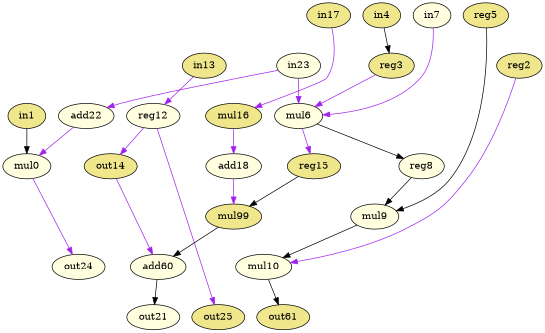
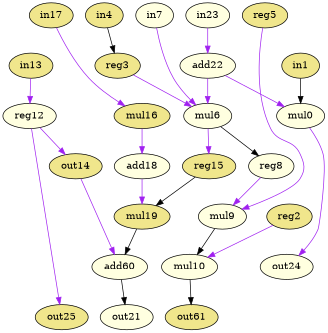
edge "in23" -> "mul6": now "add22" -> "mul6"
edge "reg5" -> "mul9": color black -> purple
edge "reg8" -> "mul9": color black -> purple
node "mul99": label "mul99" -> "mul19"
